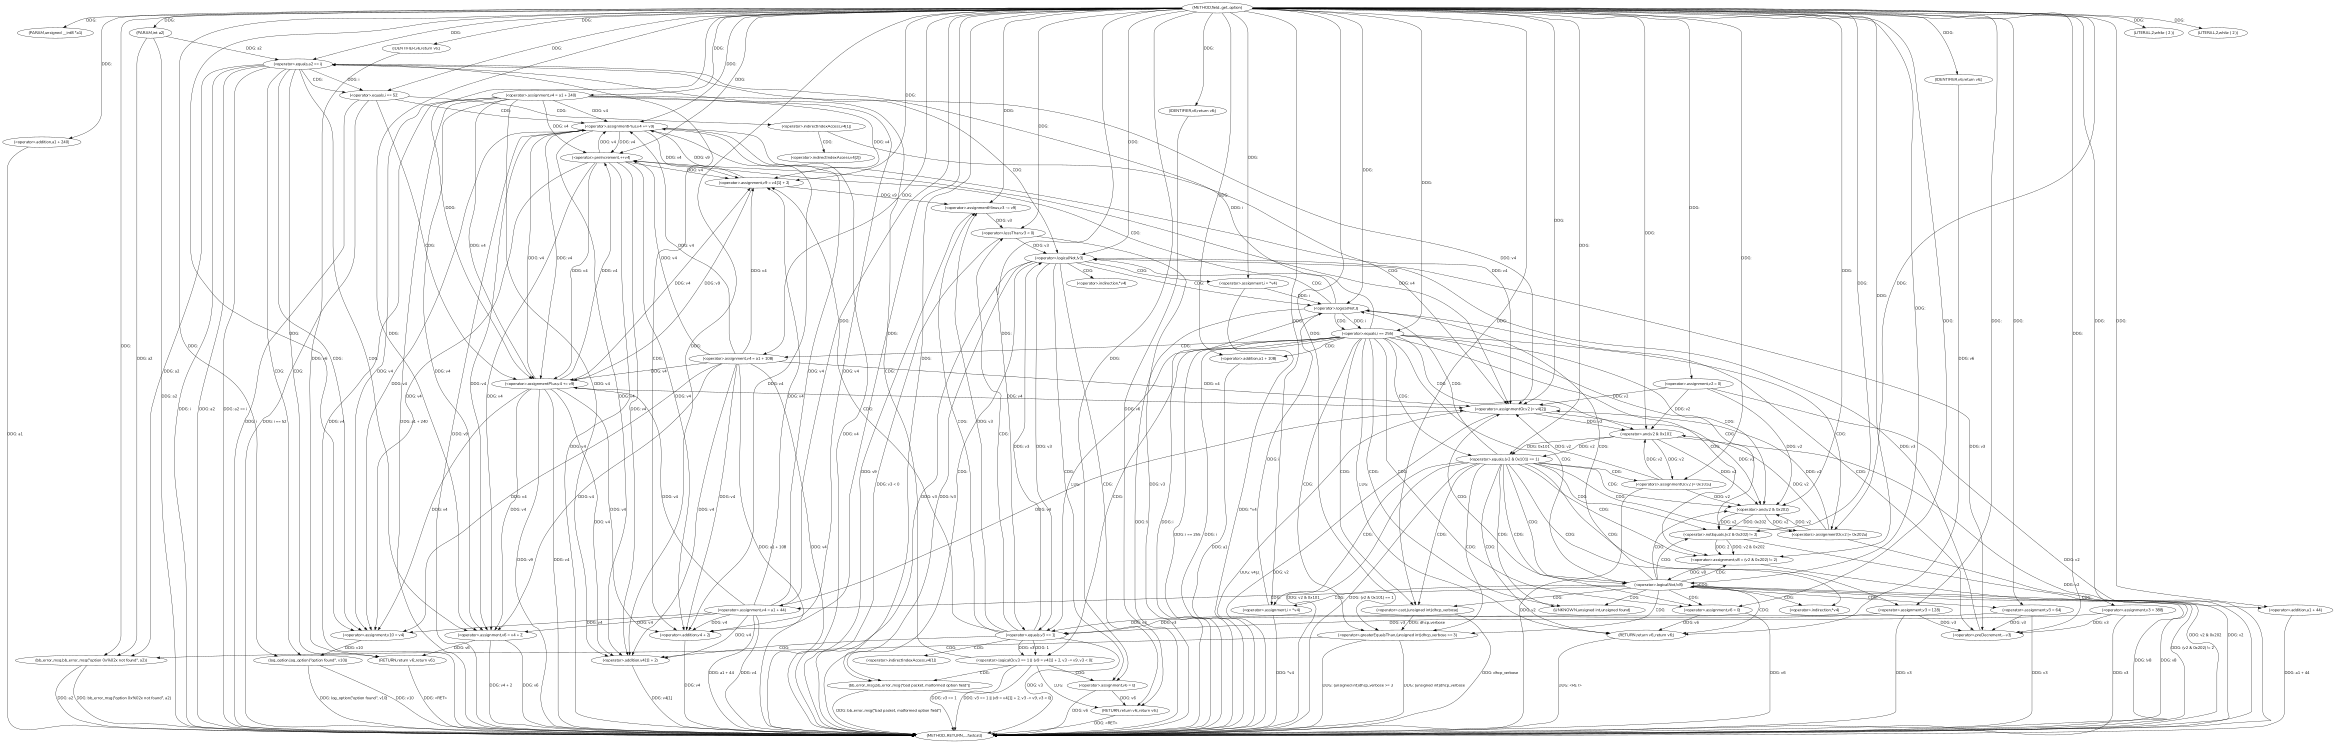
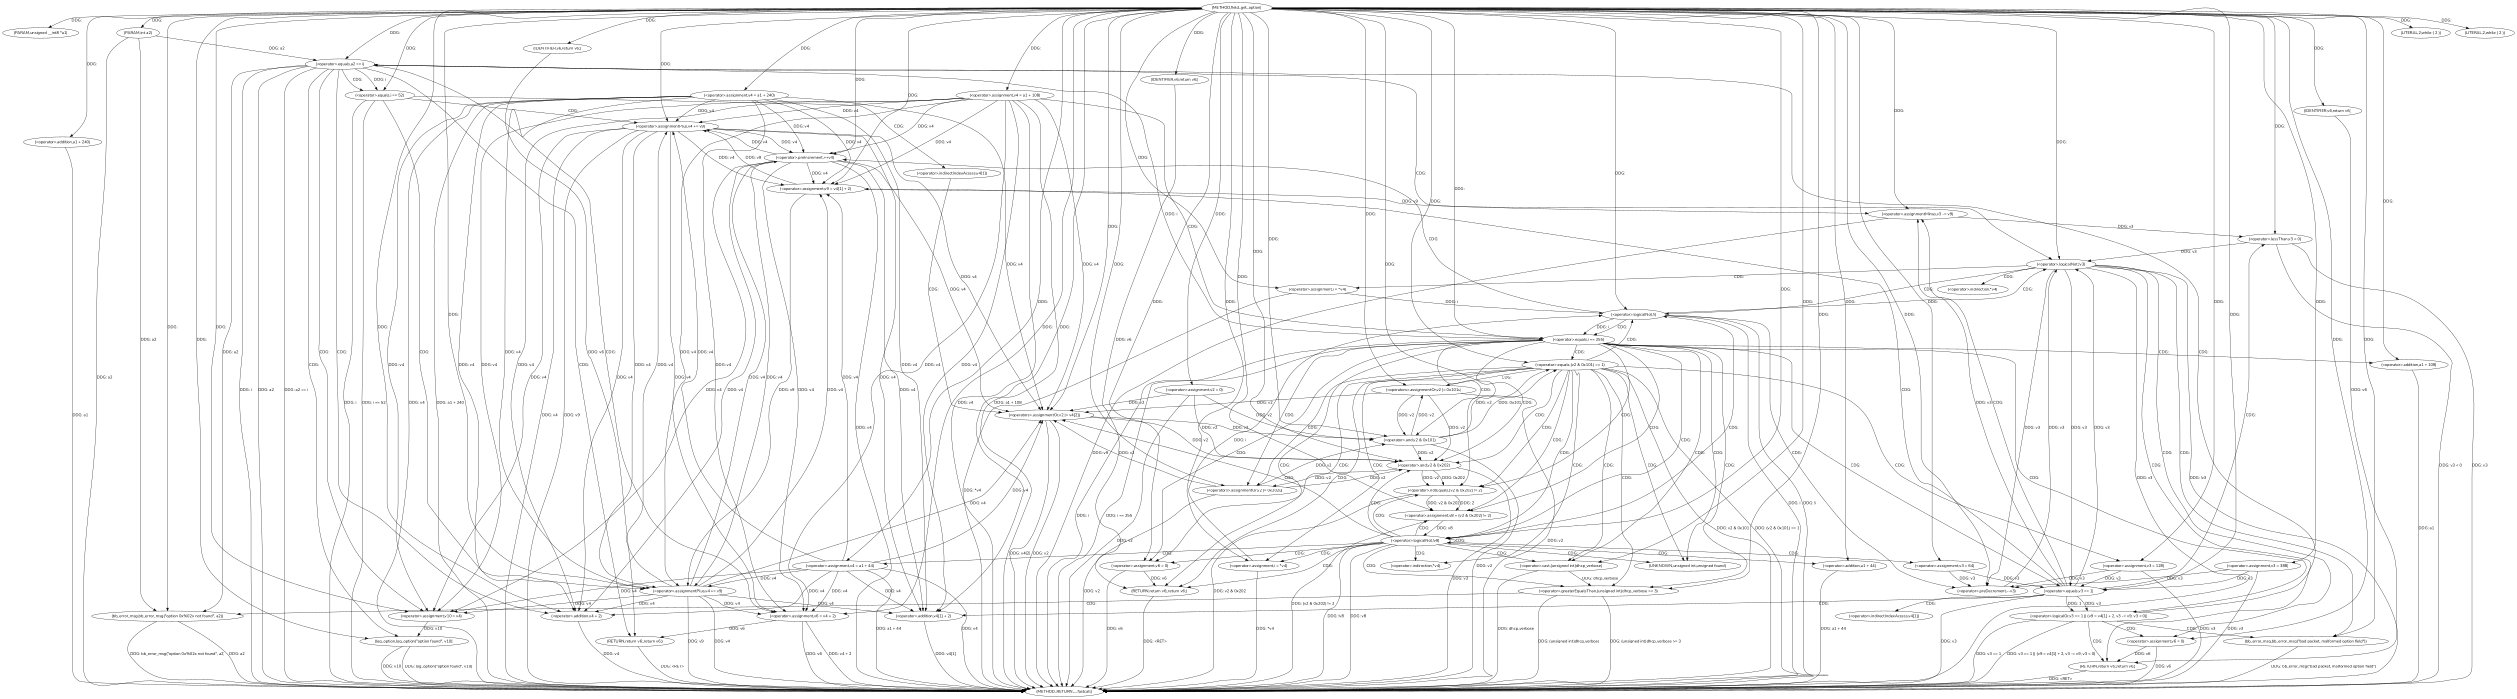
node "(<operator>.indirectIndexAccess,v4[2])": removed
edge "(<operator>.equals,i == 255)" -> "(<operator>.assignment,v4 = a1 + 108)": reversed
edge "(<operator>.assignment,v3 = 64)" -> "(METHOD_RETURN,__fastcall)": now "(<operator>.and,v2 & 0x202)" -> "(METHOD_RETURN,__fastcall)"
